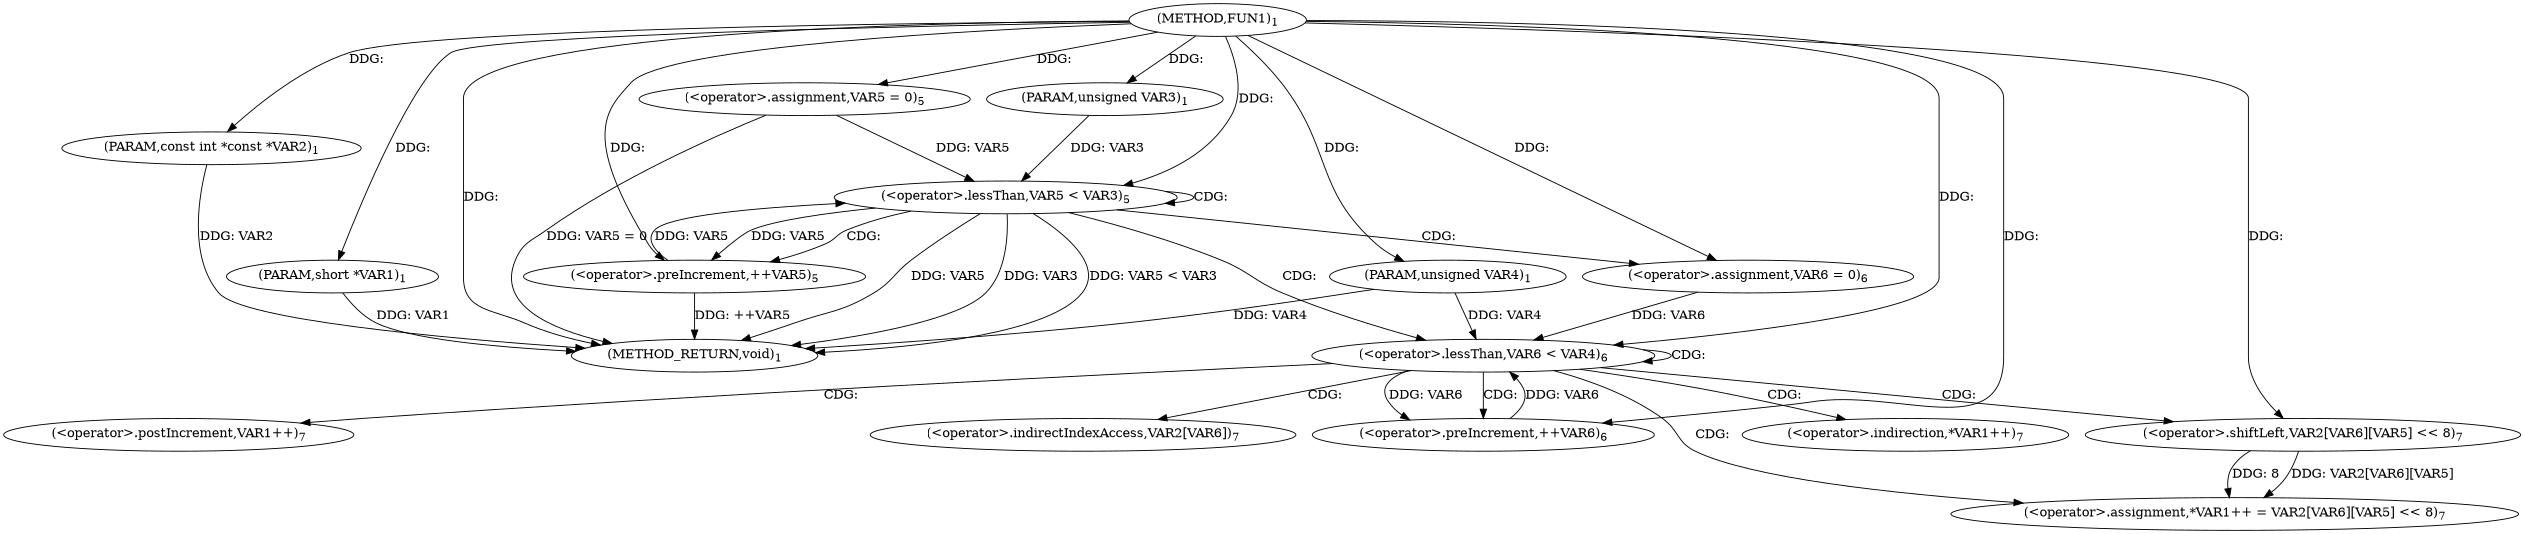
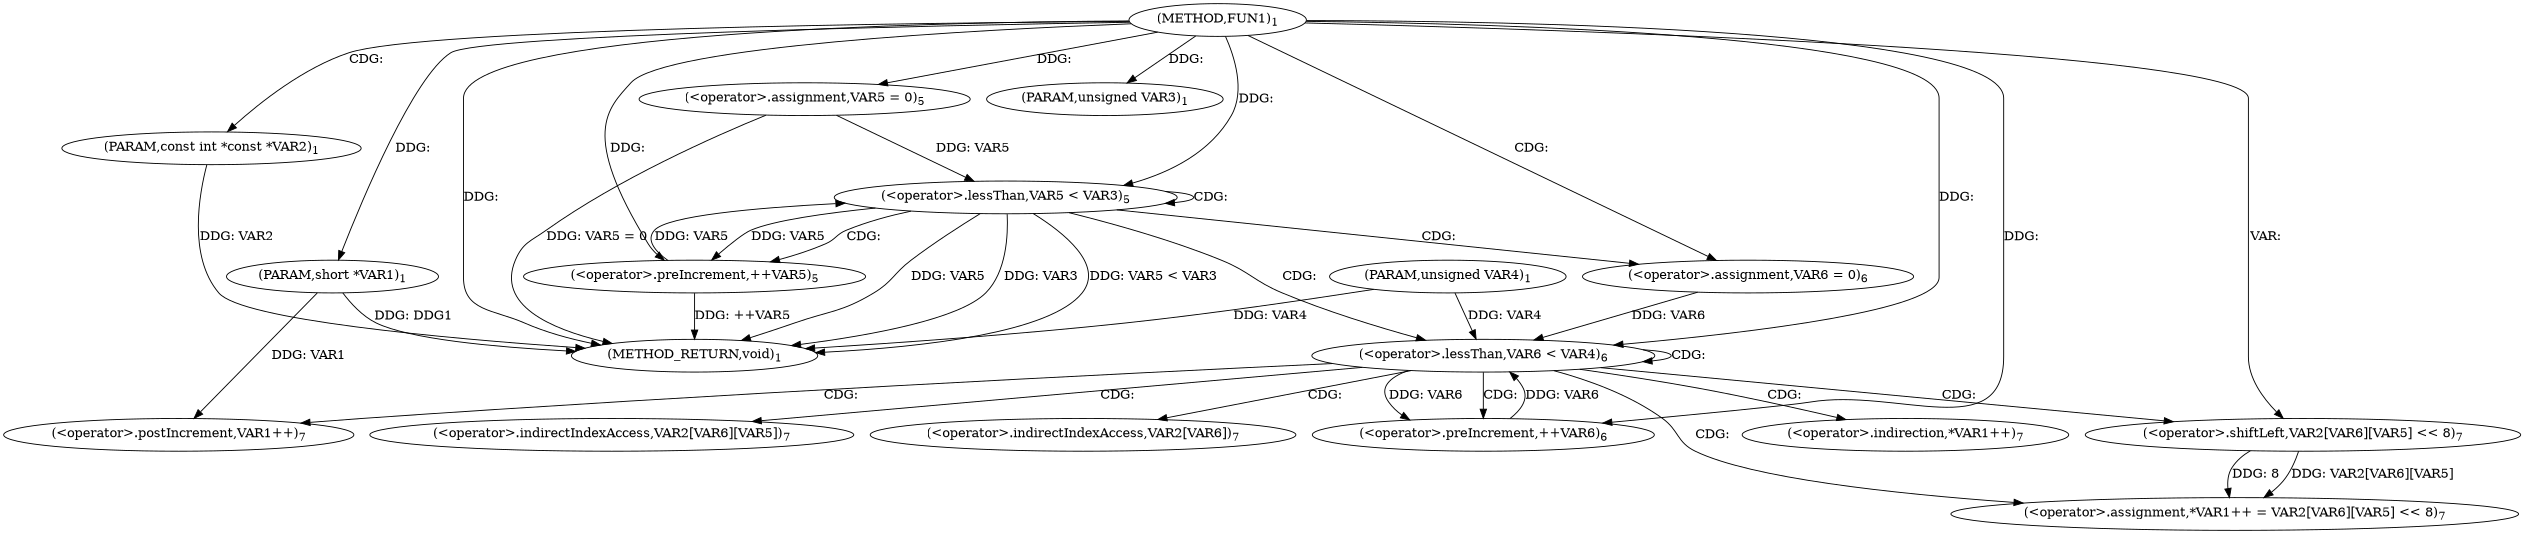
edge "(METHOD,FUN1)" -> "(PARAM,const int *const *VAR2)": label "DDG: " -> "CDG: "
edge "(PARAM,unsigned VAR3)" -> "(<operator>.lessThan,VAR5 < VAR3)": removed, label "DDG: VAR3"
edge "(METHOD,FUN1)" -> "(PARAM,unsigned VAR4)": removed, label "DDG:"
edge "(METHOD,FUN1)" -> "(<operator>.assignment,VAR6 = 0)": label "DDG: " -> "CDG: "
edge "(METHOD,FUN1)" -> "(<operator>.shiftLeft,VAR2[VAR6][VAR5] << 8)": label "DDG: " -> "VAR: "
edge "(PARAM,short *VAR1)" -> "(METHOD_RETURN,void)": label "DDG: VAR1" -> "DDG: DDG1"
edge "(PARAM,short *VAR1)" -> "(<operator>.postIncrement,VAR1++)": added, label "DDG: VAR1"
node "(<operator>.indirectIndexAccess,VAR2[VAR6][VAR5])": added
